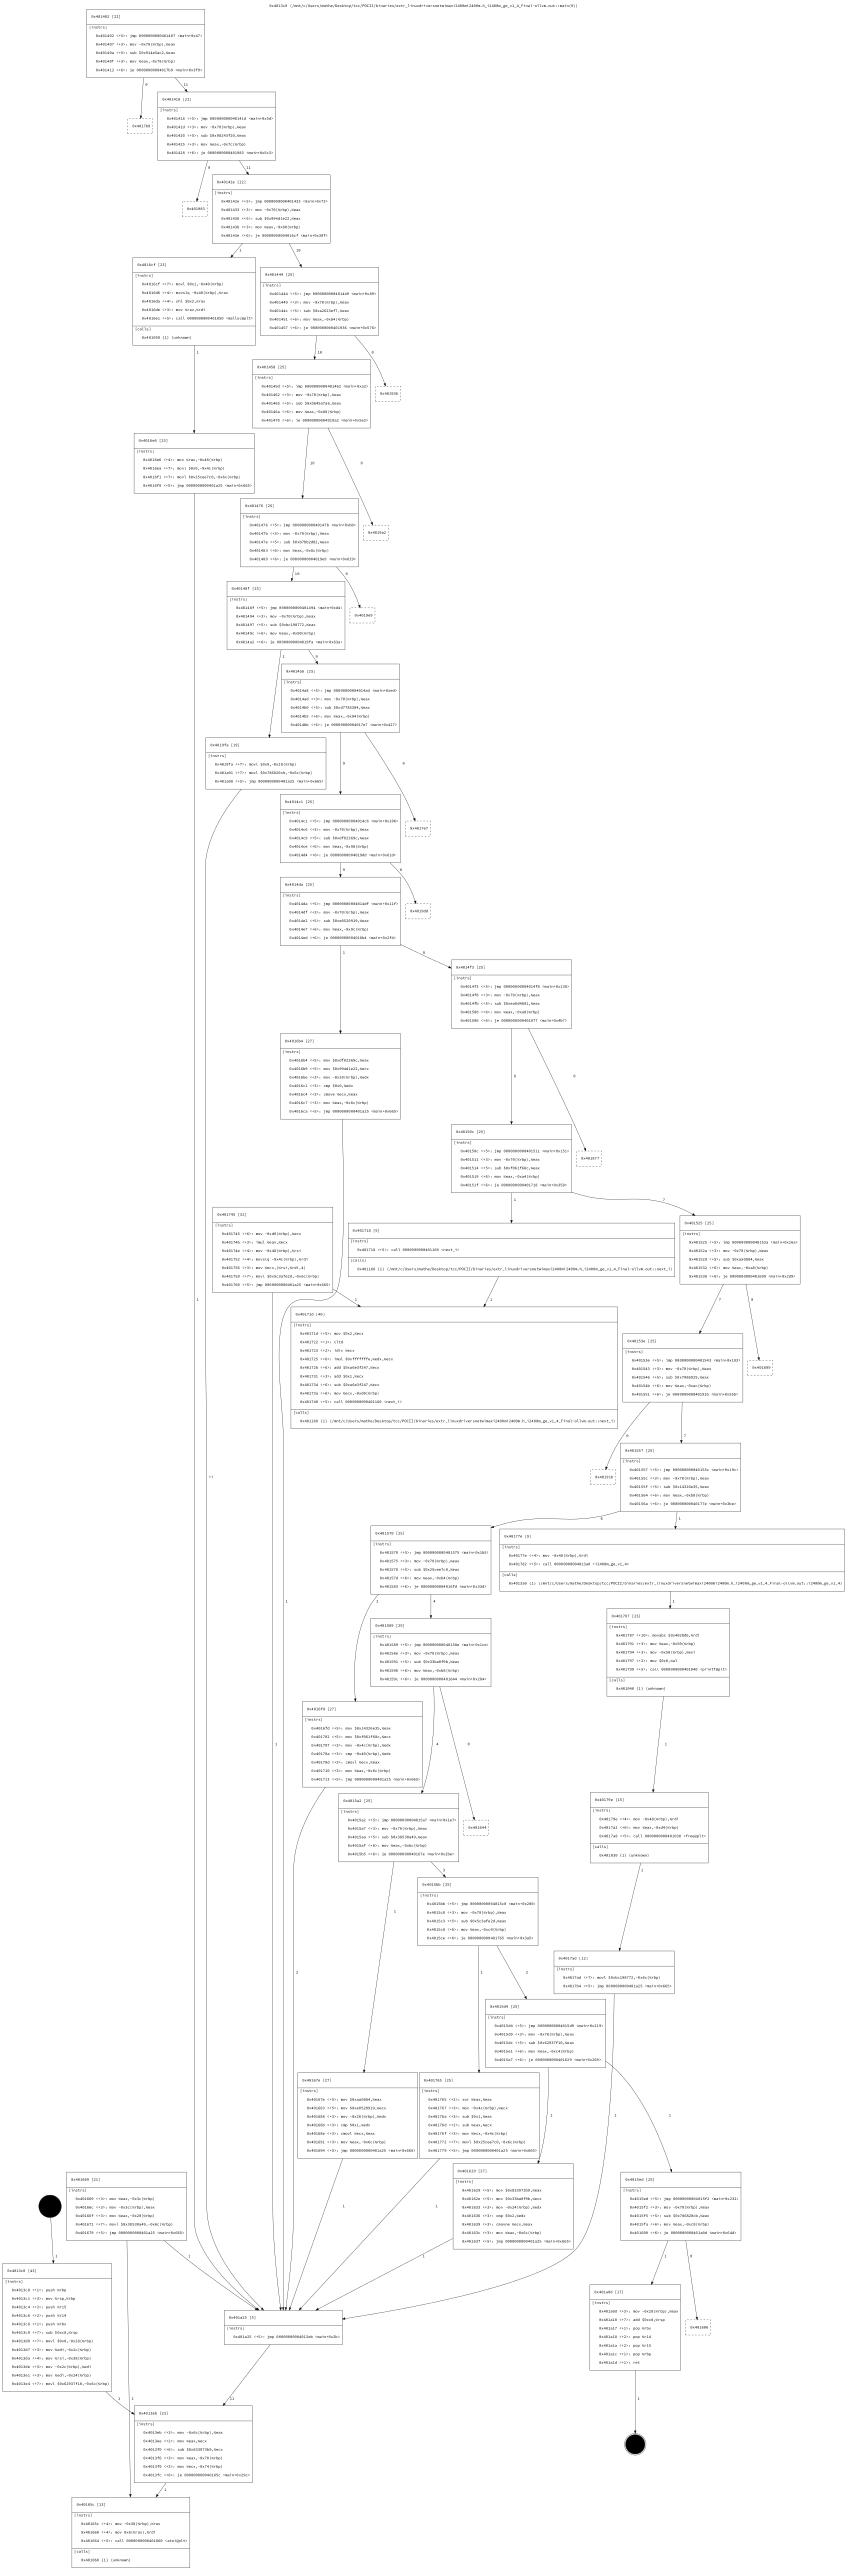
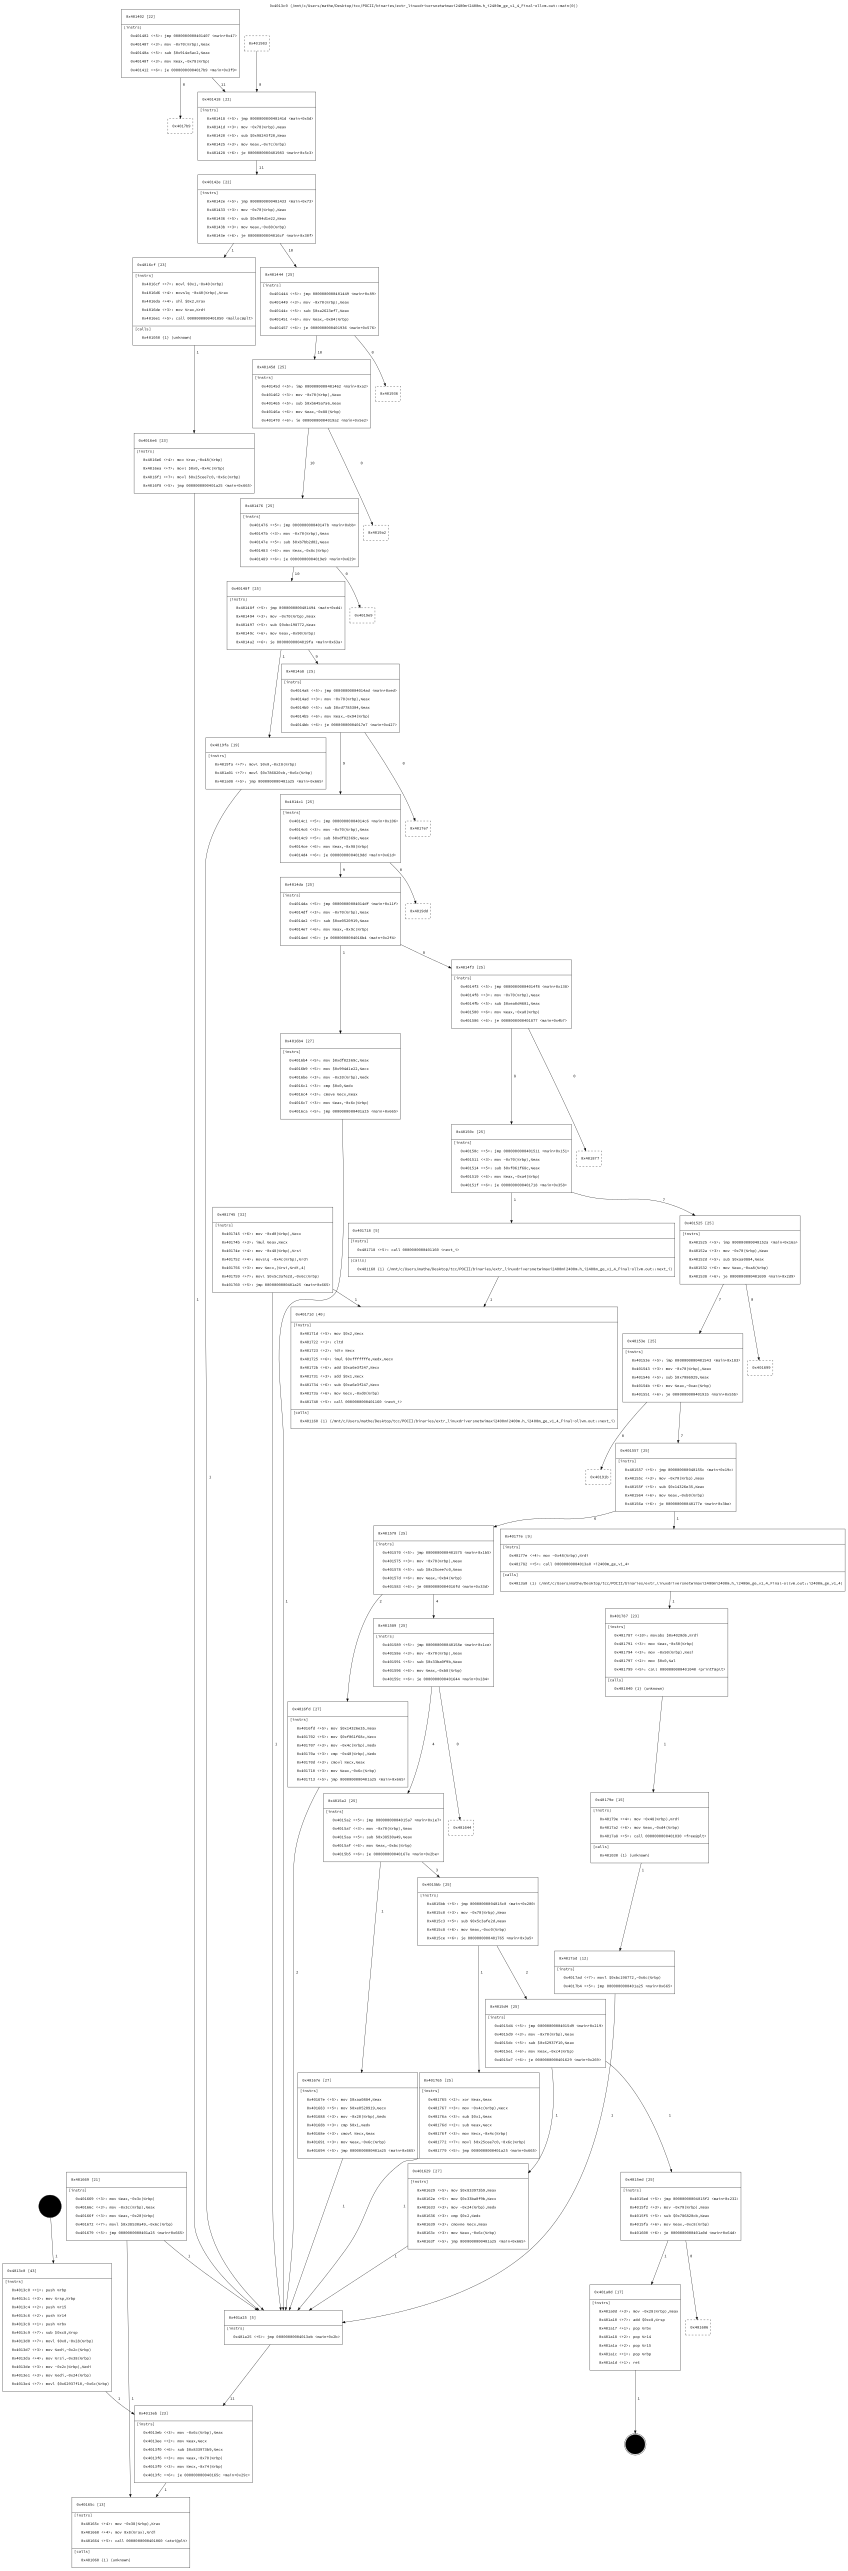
edge "0x401418 [22]" -> "0x401983": reversed
edge "0x4019fa [19]" -> "0x401a25 [5]": label " 11" -> " 1"
